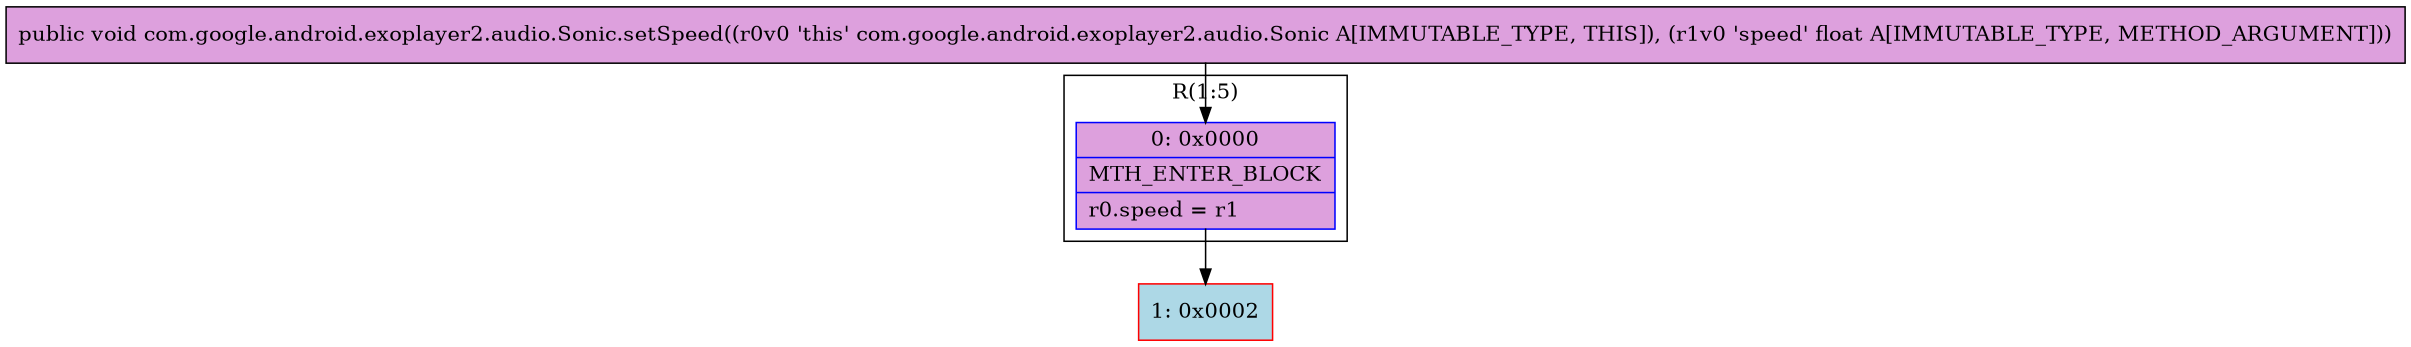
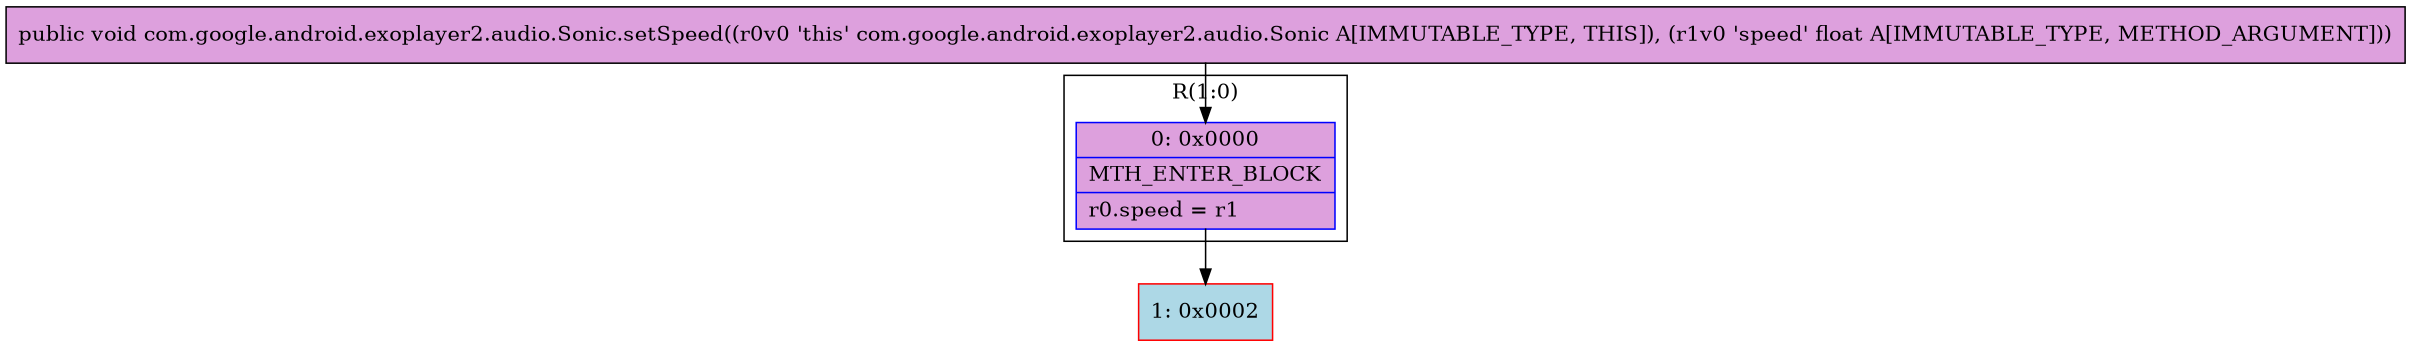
cluster "R(1:5)": label "R(1:5)" -> "R(1:0)"
